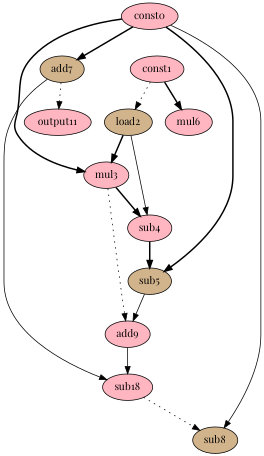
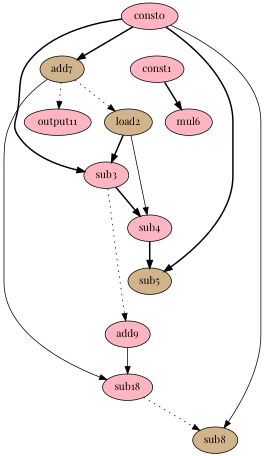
edge "const1" -> "load2": now "add7" -> "load2"
node "mul3": label "mul3" -> "sub3"
edge "sub5" -> "add9": removed
